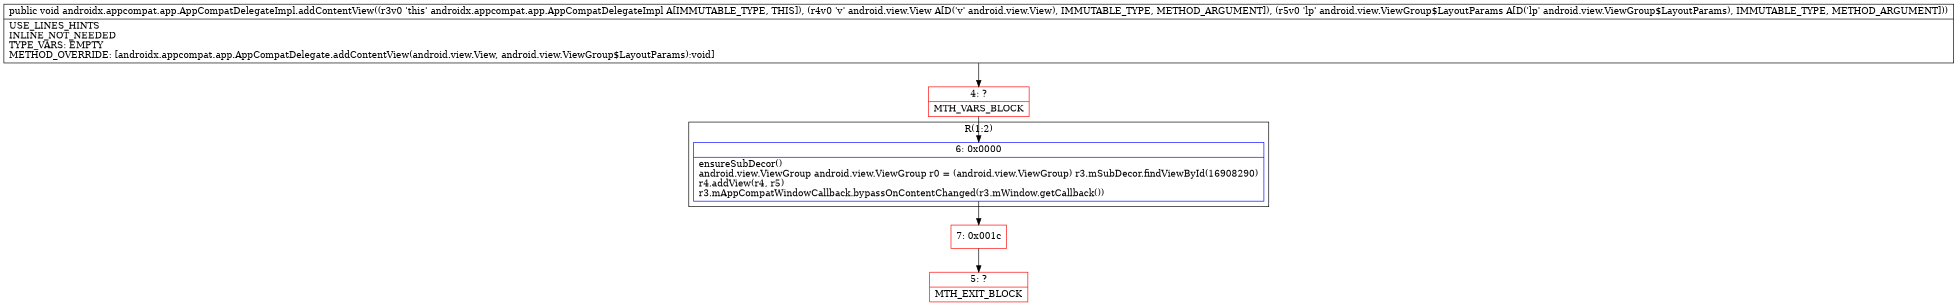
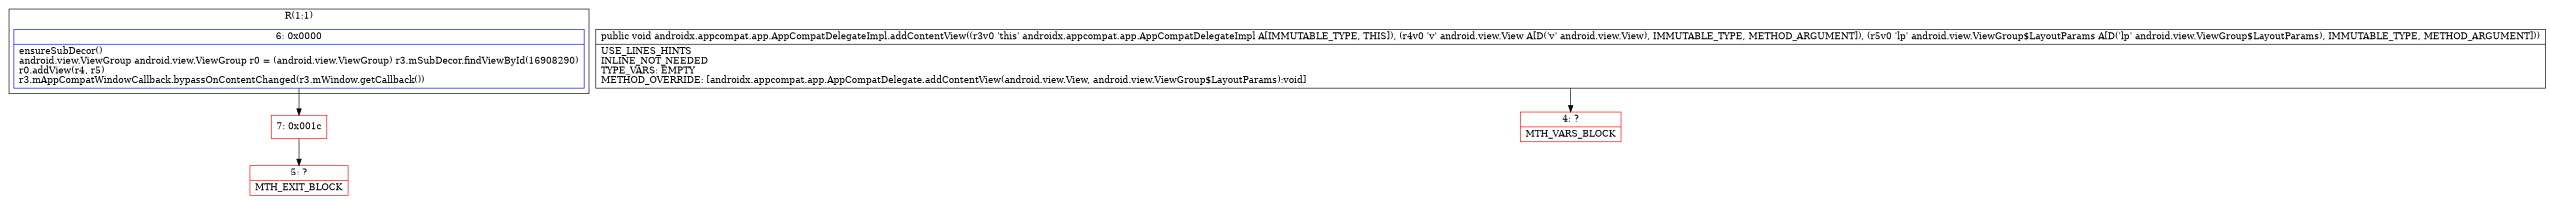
edge "4: ?" -> "6: 0x0000": removed
cluster "R(1:2)": label "R(1:2)" -> "R(1:1)"
node "6: 0x0000": text "r4.addView(r4, r5)" -> "r0.addView(r4, r5)"
